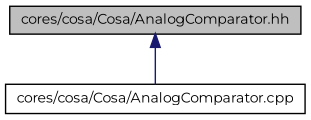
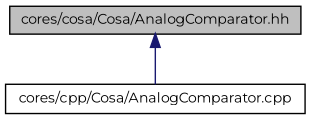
node "cores/cosa/Cosa/AnalogComparator.cpp": label "cores/cosa/Cosa/AnalogComparator.cpp" -> "cores/cpp/Cosa/AnalogComparator.cpp"
